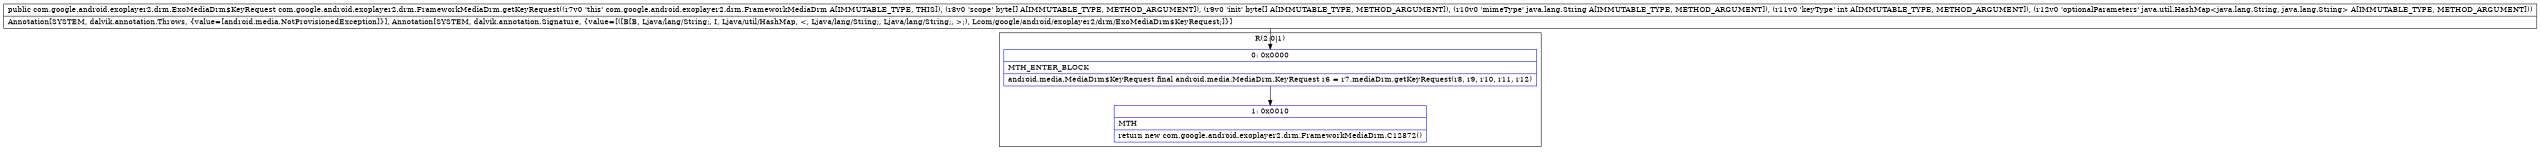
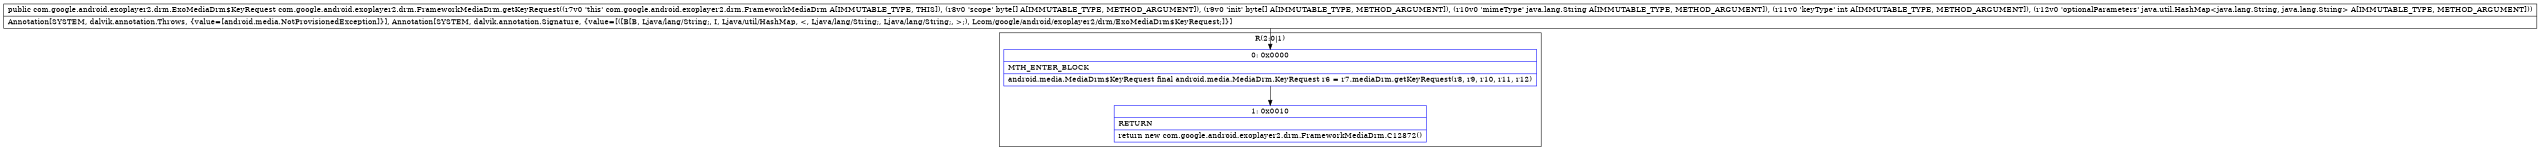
node "1: 0x0010": text "MTH" -> "RETURN"
